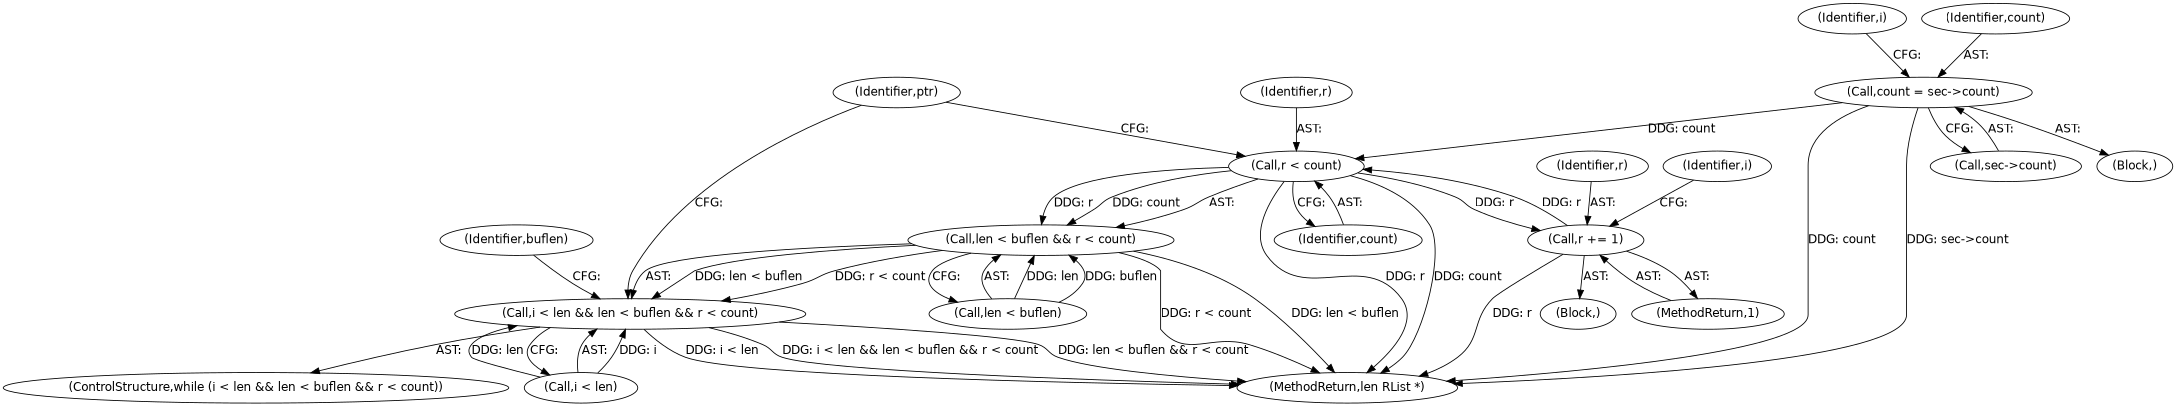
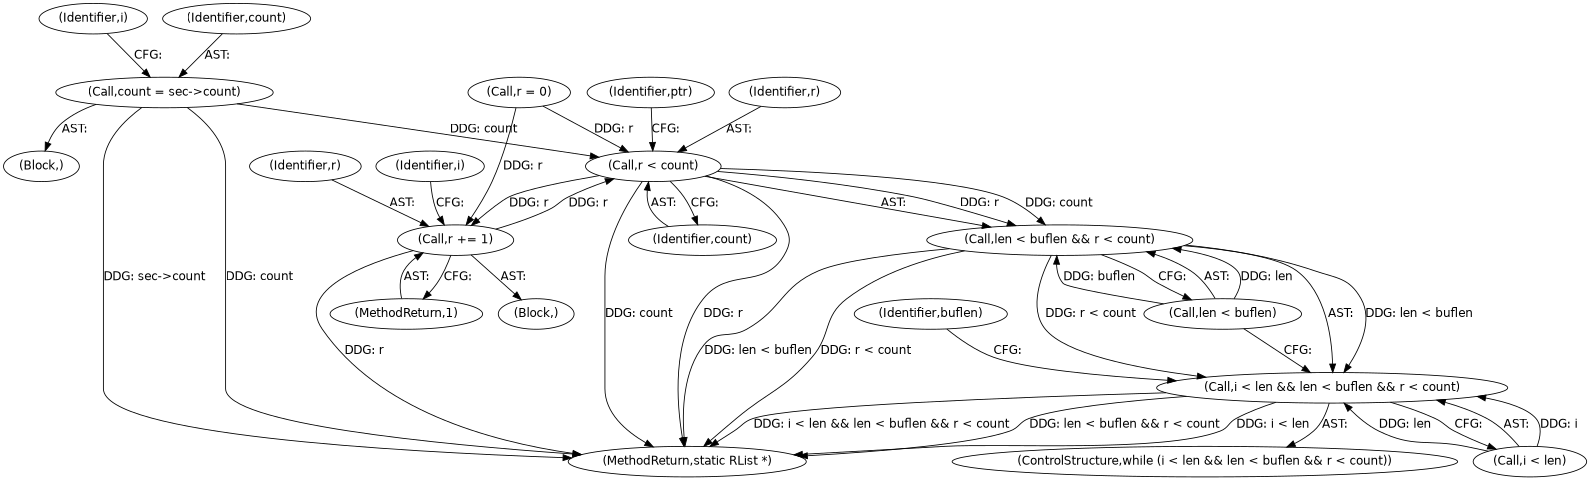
node "(Call,r = 0)": added
node "(Call,sec->count)": removed
edge "(Identifier,ptr)" -> "(Call,i < len && len < buflen && r < count)": now "(Call,len < buflen)" -> "(Call,i < len && len < buflen && r < count)"
edge "(Call,r += 1)" -> "(MethodReturn,1)": label "AST: " -> "CFG: "
node "(MethodReturn,len RList *)": label "(MethodReturn,len RList *)" -> "(MethodReturn,static RList *)"
